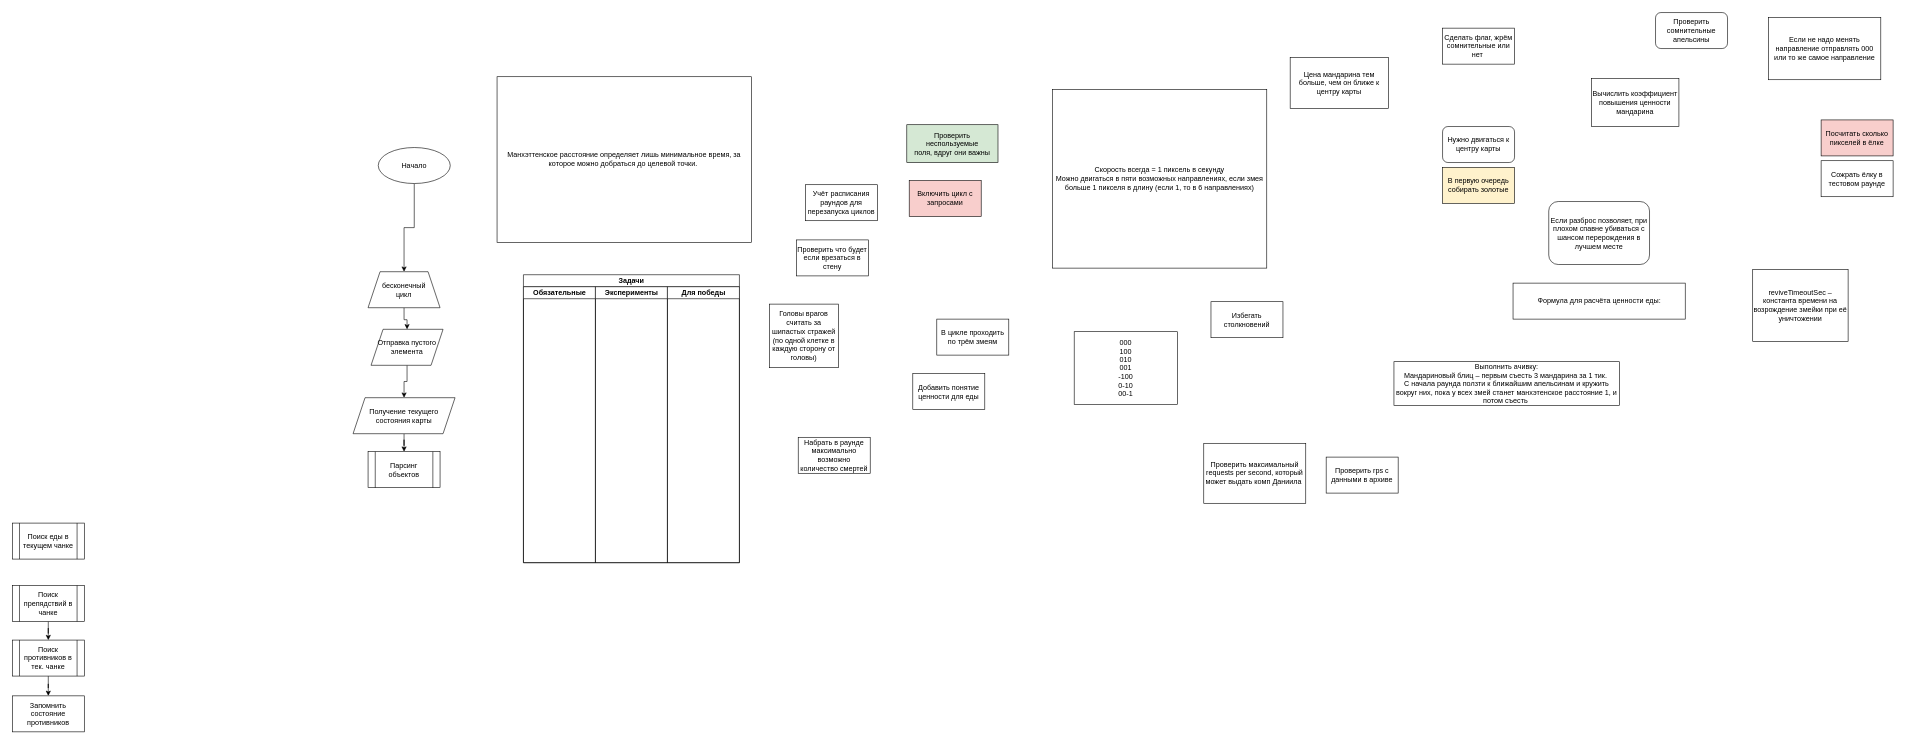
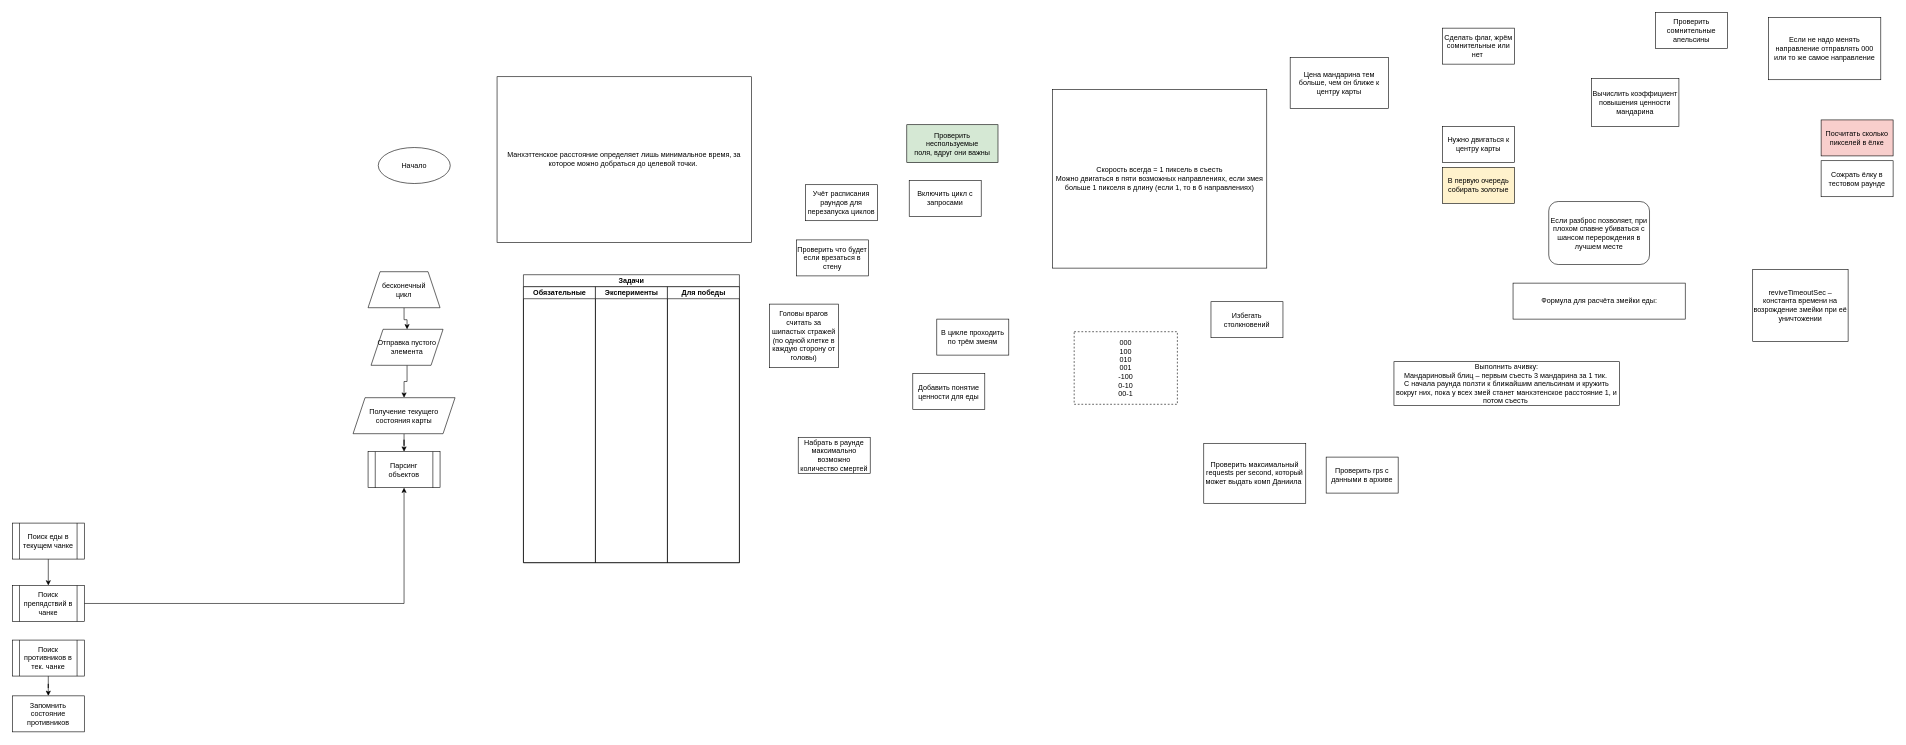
node "Проверить сомнительные апельсины": shape rounded rectangle -> rectangle
node "Нужно двигаться к центру карты": shape rounded rectangle -> rectangle
node "Скорость всегда = 1 пиксель в секунду Можно двигаться в пяти возможных направлениях, если змея больше 1 пикселя в длину (если 1, то в 6 направлениях)": label "Скорость всегда = 1 пиксель в секунду Можно двигаться в пяти возможных направлениях, если змея больше 1 пикселя в длину (если 1, то в 6 направлениях)" -> "Скорость всегда = 1 пиксель в съесть Можно двигаться в пяти возможных направлениях, если змея больше 1 пикселя в длину (если 1, то в 6 направлениях)"
node "Включить цикл с запросами": fillcolor #f8cecc -> #ffffff
edge "Начало" -> "бесконечный цикл": removed
node "Формула для расчёта ценности еды:": label "Формула для расчёта ценности еды:" -> "Формула для расчёта змейки еды:"
node "000 100 010 001 -100 0-10 00-1": style solid -> dashed
edge "Поиск еды в текущем чанке" -> "Поиск препядствий в чанке": added
edge "Поиск препядствий в чанке" -> "Поиск противников в тек. чанке": now "Поиск препядствий в чанке" -> "Парсинг объектов"
